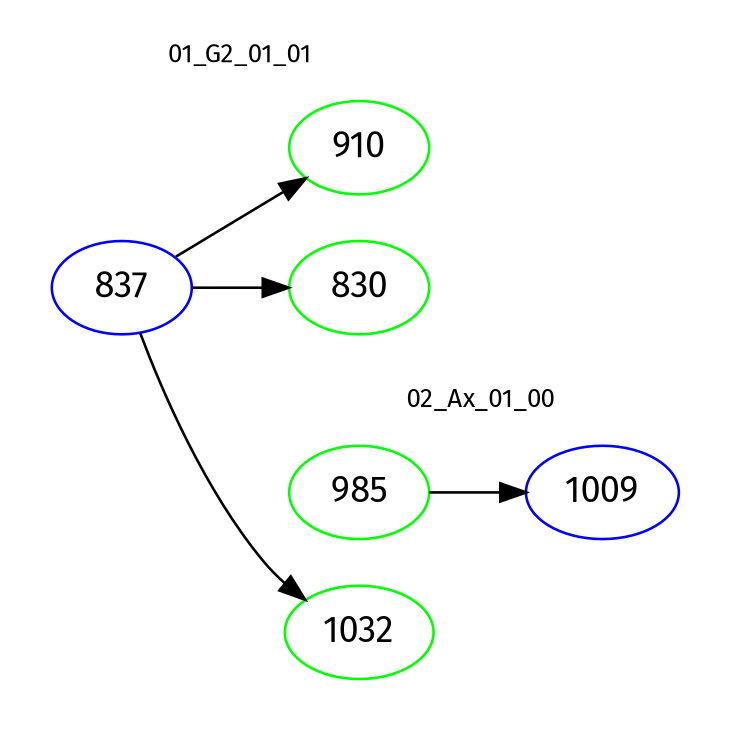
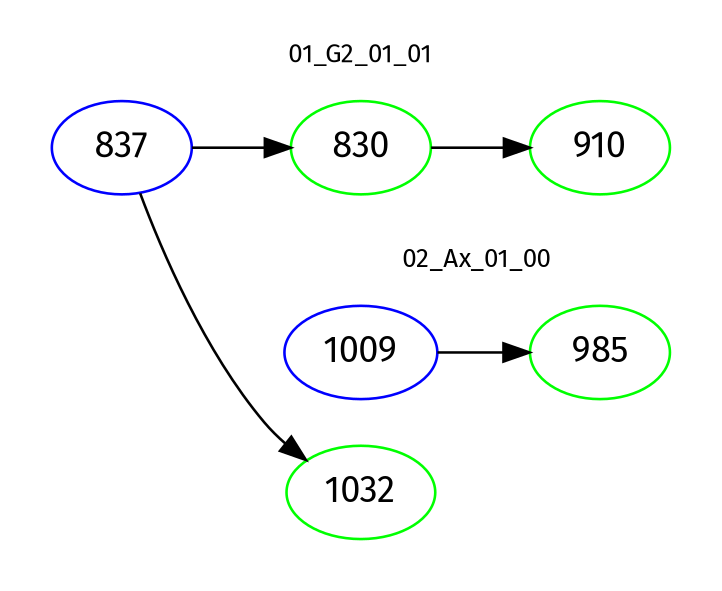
edge "837" -> "910": now "830" -> "910"
edge "985" -> "1009": reversed
